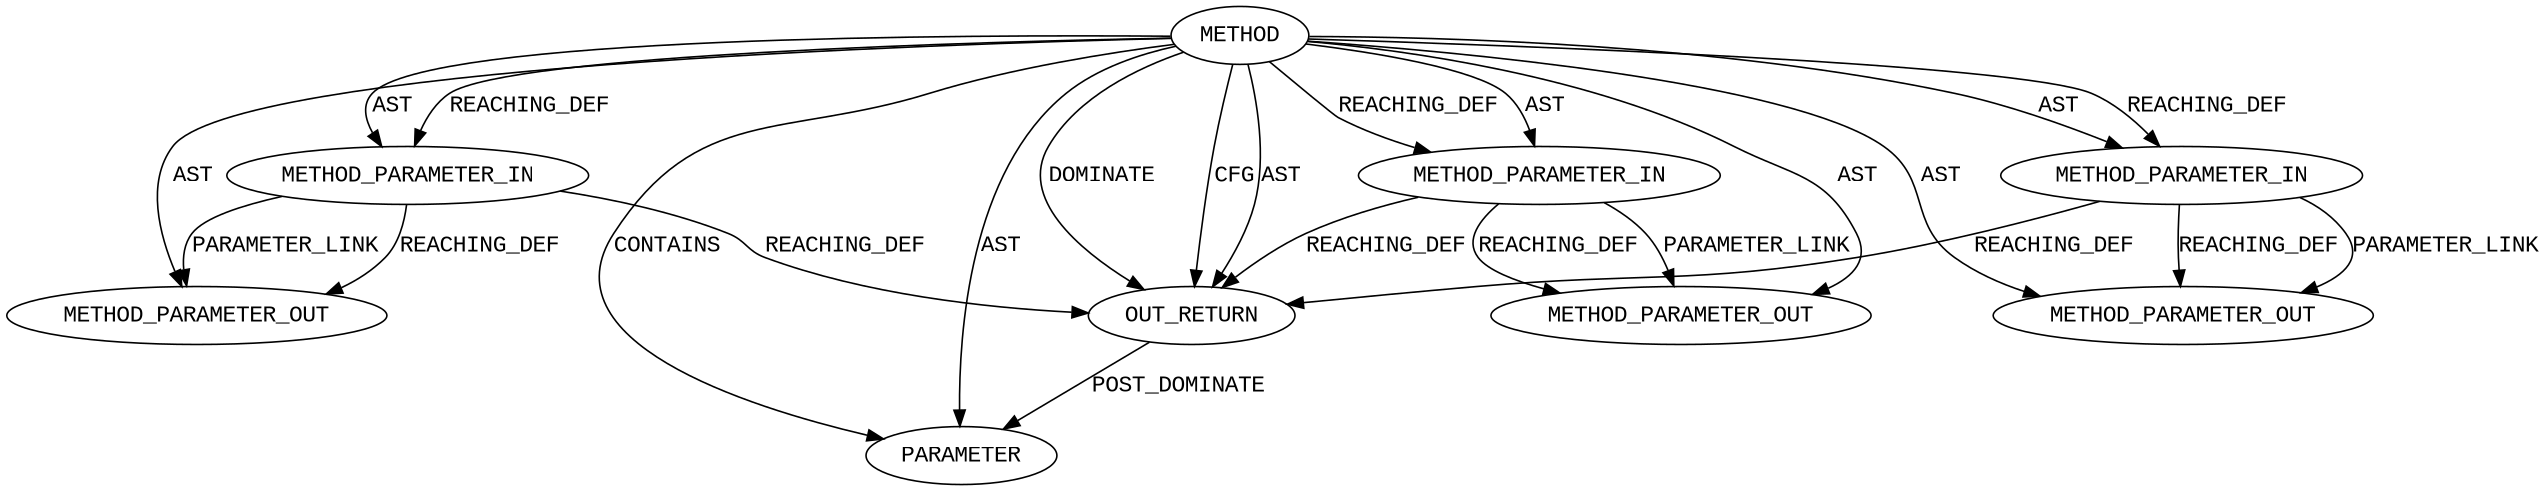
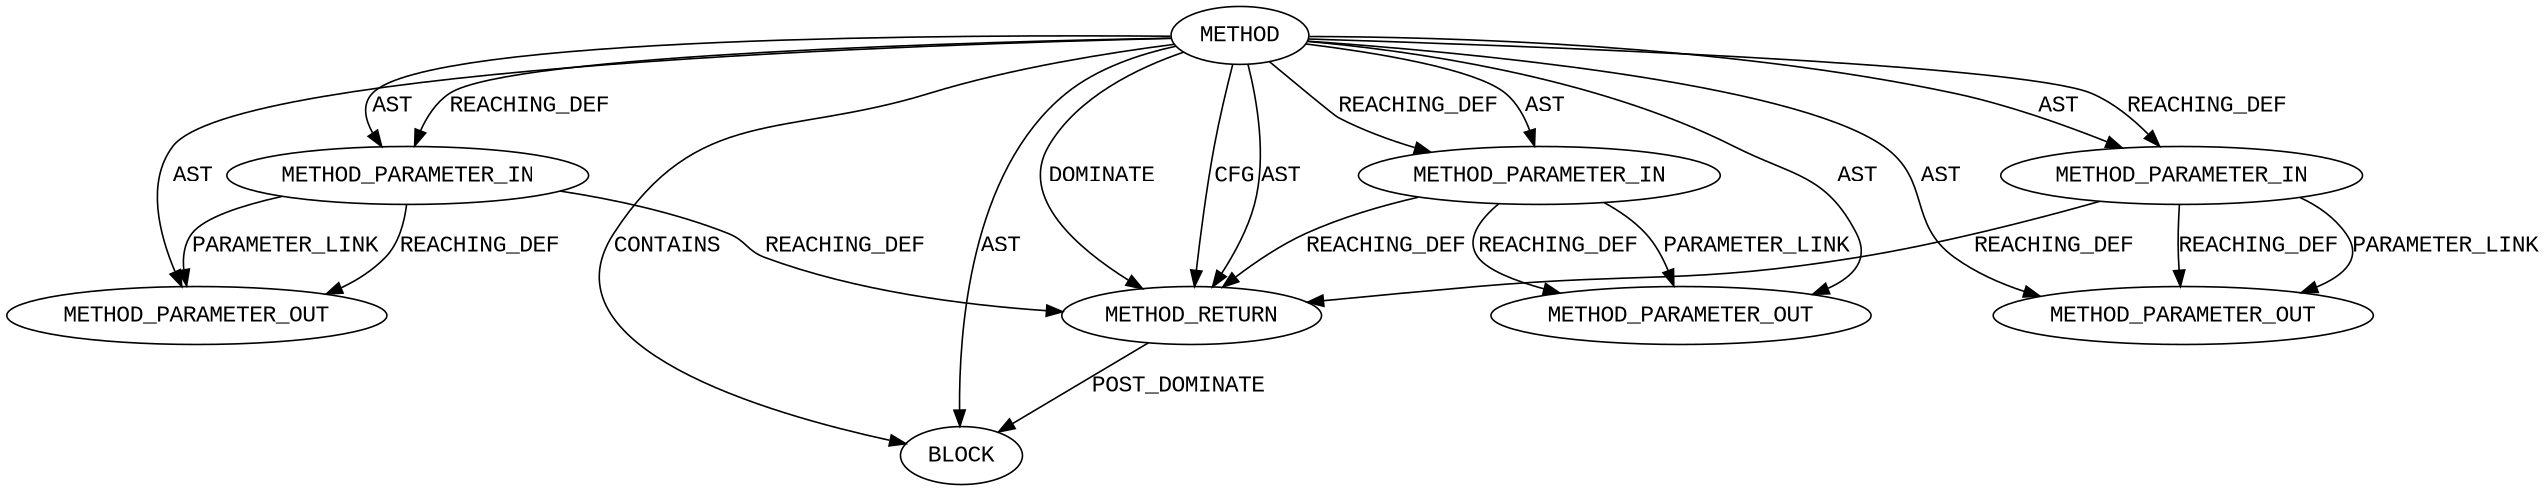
node "OUT_RETURN": label "OUT_RETURN" -> "METHOD_RETURN"
node "PARAMETER": label "PARAMETER" -> "BLOCK"
